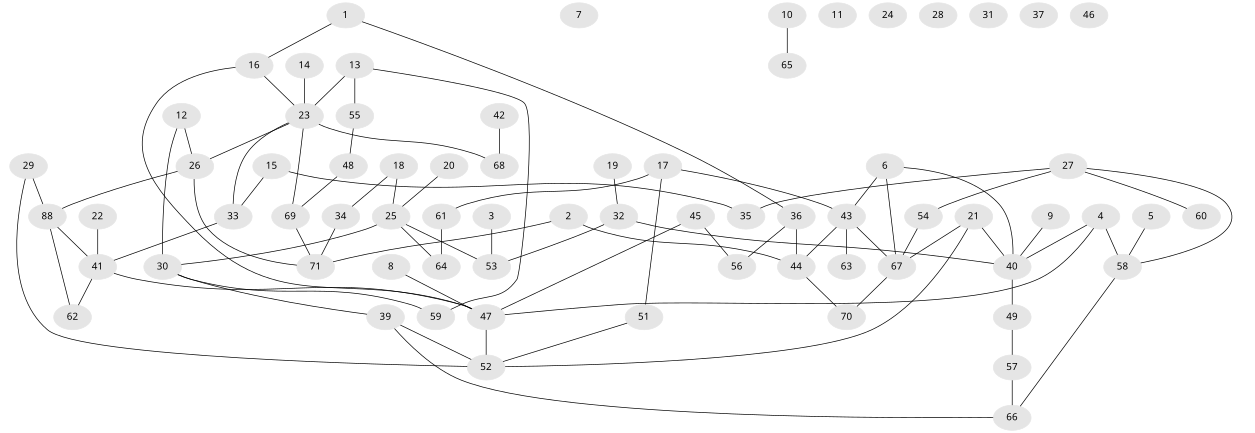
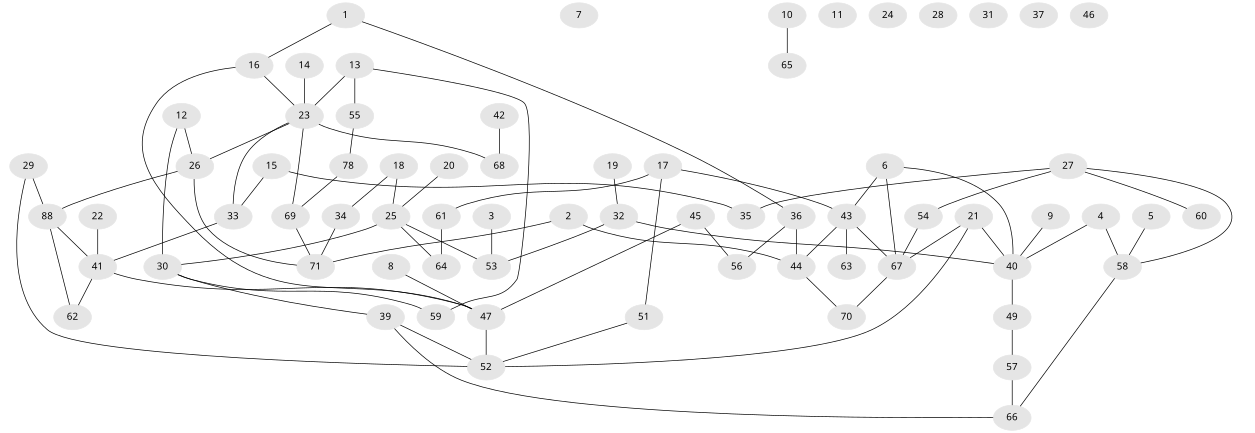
node "48": label "48" -> "78"
edge "4" -- "47": removed
